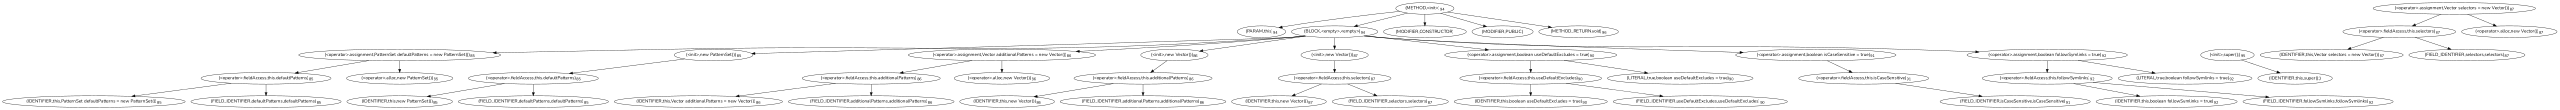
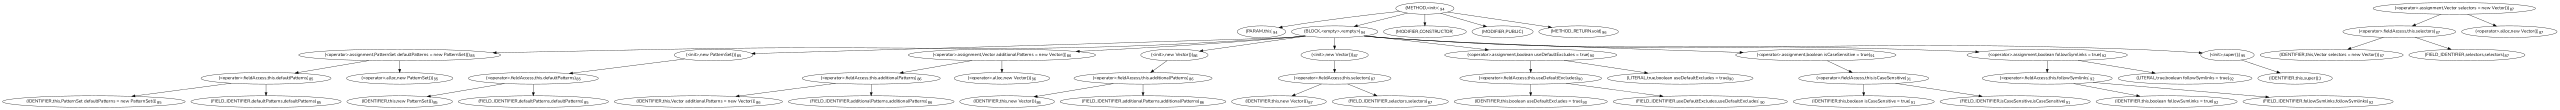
edge "(BLOCK,<empty>,<empty>)" -> "(<init>,super();)": added
node "(IDENTIFIER,this,boolean isCaseSensitive = true)": added
